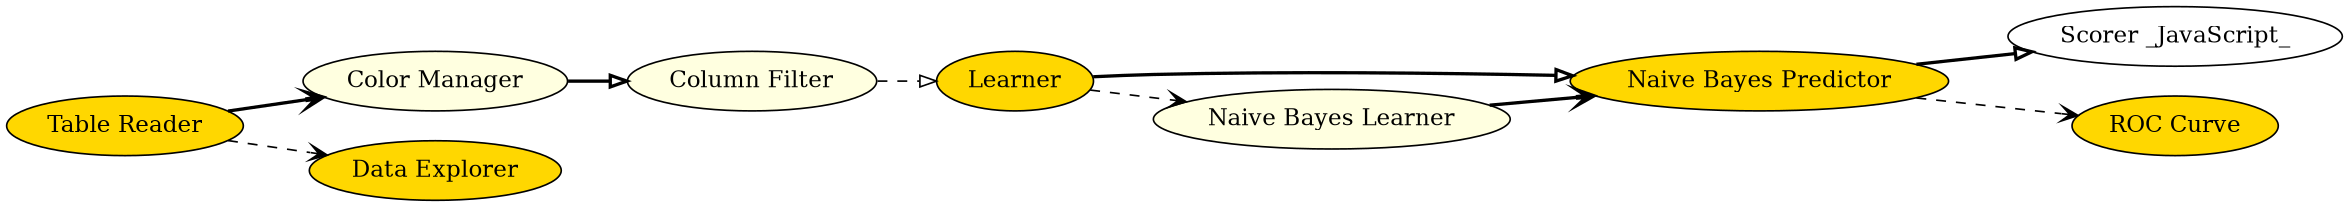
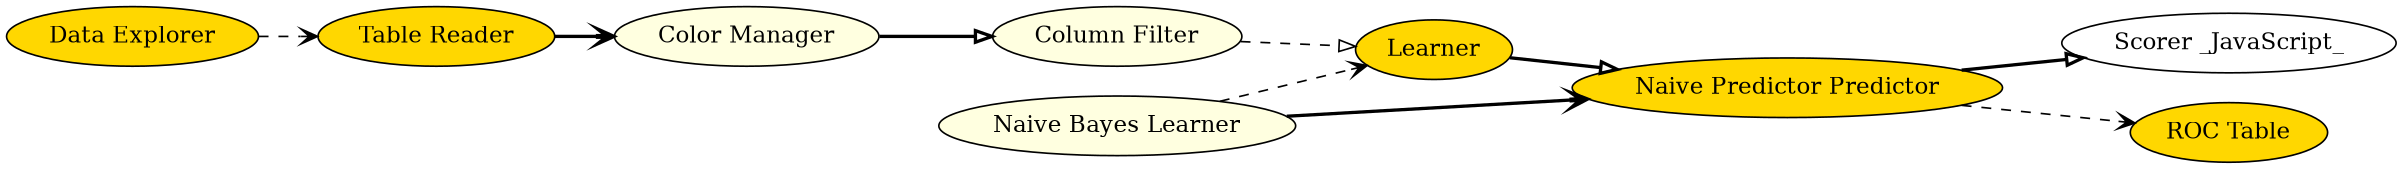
node "Naive Bayes Predictor": label "Naive Bayes Predictor" -> "Naive Predictor Predictor"
edge "Learner" -> "Naive Bayes Learner": reversed
node "ROC Curve": label "ROC Curve" -> "ROC Table"
edge "Table Reader" -> "Data Explorer": reversed
